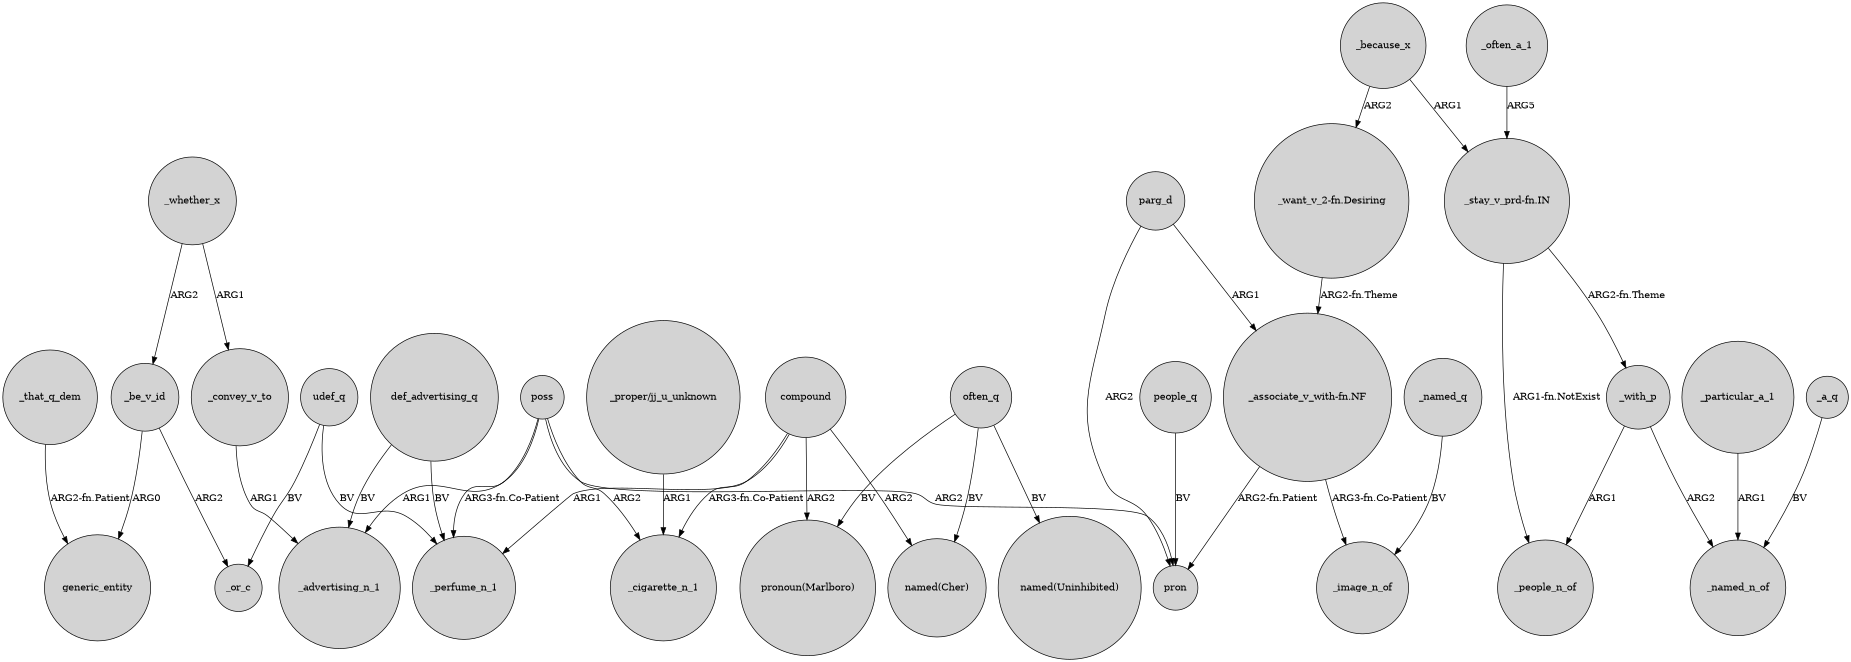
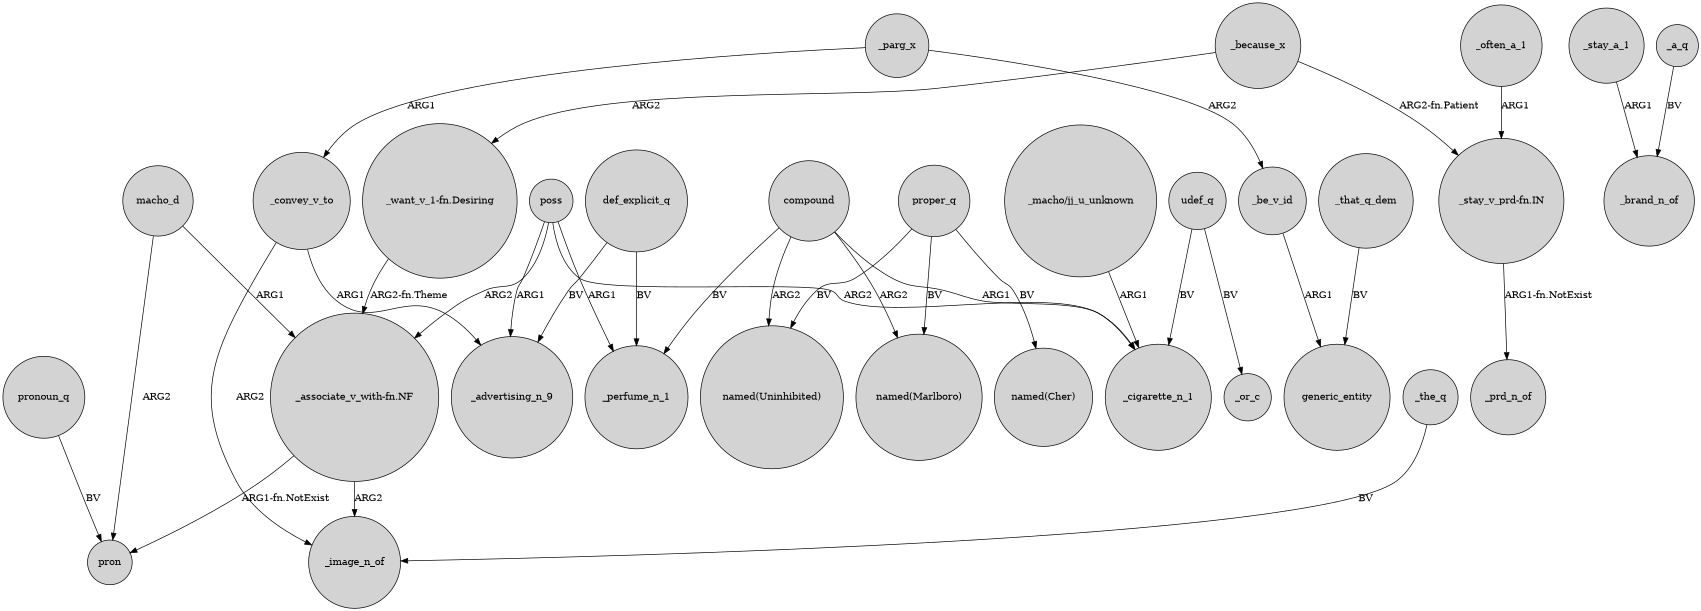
edge "_because_x" -> "_stay_v_prd-fn.IN": label "ARG1" -> "ARG2-fn.Patient"
edge "_often_a_1" -> "_stay_v_prd-fn.IN": label "ARG5" -> "ARG1"
node "_whether_x": label "_whether_x" -> "_parg_x"
node "parg_d": label "parg_d" -> "macho_d"
node "_want_v_2-fn.Desiring": label "_want_v_2-fn.Desiring" -> "_want_v_1-fn.Desiring"
node "def_advertising_q": label "def_advertising_q" -> "def_explicit_q"
node "_proper/jj_u_unknown": label "_proper/jj_u_unknown" -> "_macho/jj_u_unknown"
node "often_q": label "often_q" -> "proper_q"
node "people_q": label "people_q" -> "pronoun_q"
node "_named_q": label "_named_q" -> "_the_q"
node "_with_p": removed
node "_particular_a_1": label "_particular_a_1" -> "_stay_a_1"
edge "_convey_v_to" -> "_image_n_of": added, label "ARG2"
edge "compound" -> "named(Cher)": now "compound" -> "named(Uninhibited)"
edge "poss" -> "pron": now "poss" -> "_associate_v_with-fn.NF"
edge "_be_v_id" -> "_or_c": removed, label "ARG2"
edge "_that_q_dem" -> "generic_entity": label "ARG2-fn.Patient" -> "BV"
edge "_be_v_id" -> "generic_entity": label "ARG0" -> "ARG1"
edge "poss" -> "_perfume_n_1": label "ARG3-fn.Co-Patient" -> "ARG1"
edge "compound" -> "_perfume_n_1": label "ARG1" -> "BV"
edge "compound" -> "_cigarette_n_1": label "ARG3-fn.Co-Patient" -> "ARG1"
edge "_associate_v_with-fn.NF" -> "pron": label "ARG2-fn.Patient" -> "ARG1-fn.NotExist"
edge "_associate_v_with-fn.NF" -> "_image_n_of": label "ARG3-fn.Co-Patient" -> "ARG2"
edge "udef_q" -> "_perfume_n_1": now "udef_q" -> "_cigarette_n_1"
node "_advertising_n_1": label "_advertising_n_1" -> "_advertising_n_9"
node "pronoun(Marlboro)": label "pronoun(Marlboro)" -> "named(Marlboro)"
node "_people_n_of": label "_people_n_of" -> "_prd_n_of"
node "_named_n_of": label "_named_n_of" -> "_brand_n_of"
